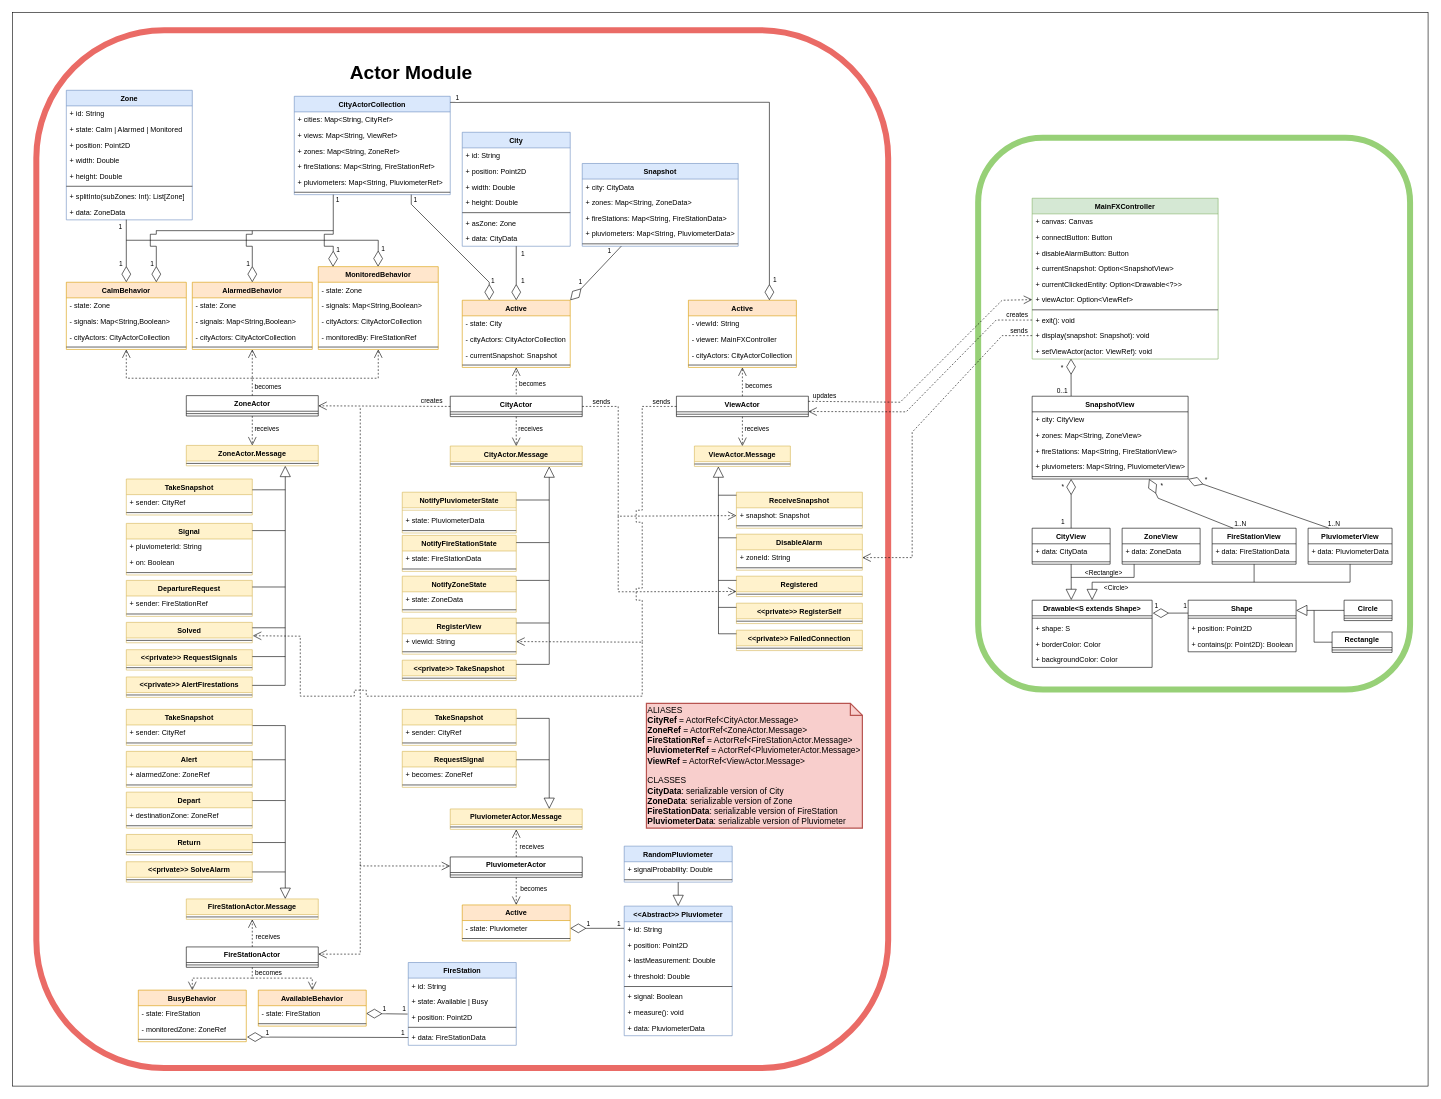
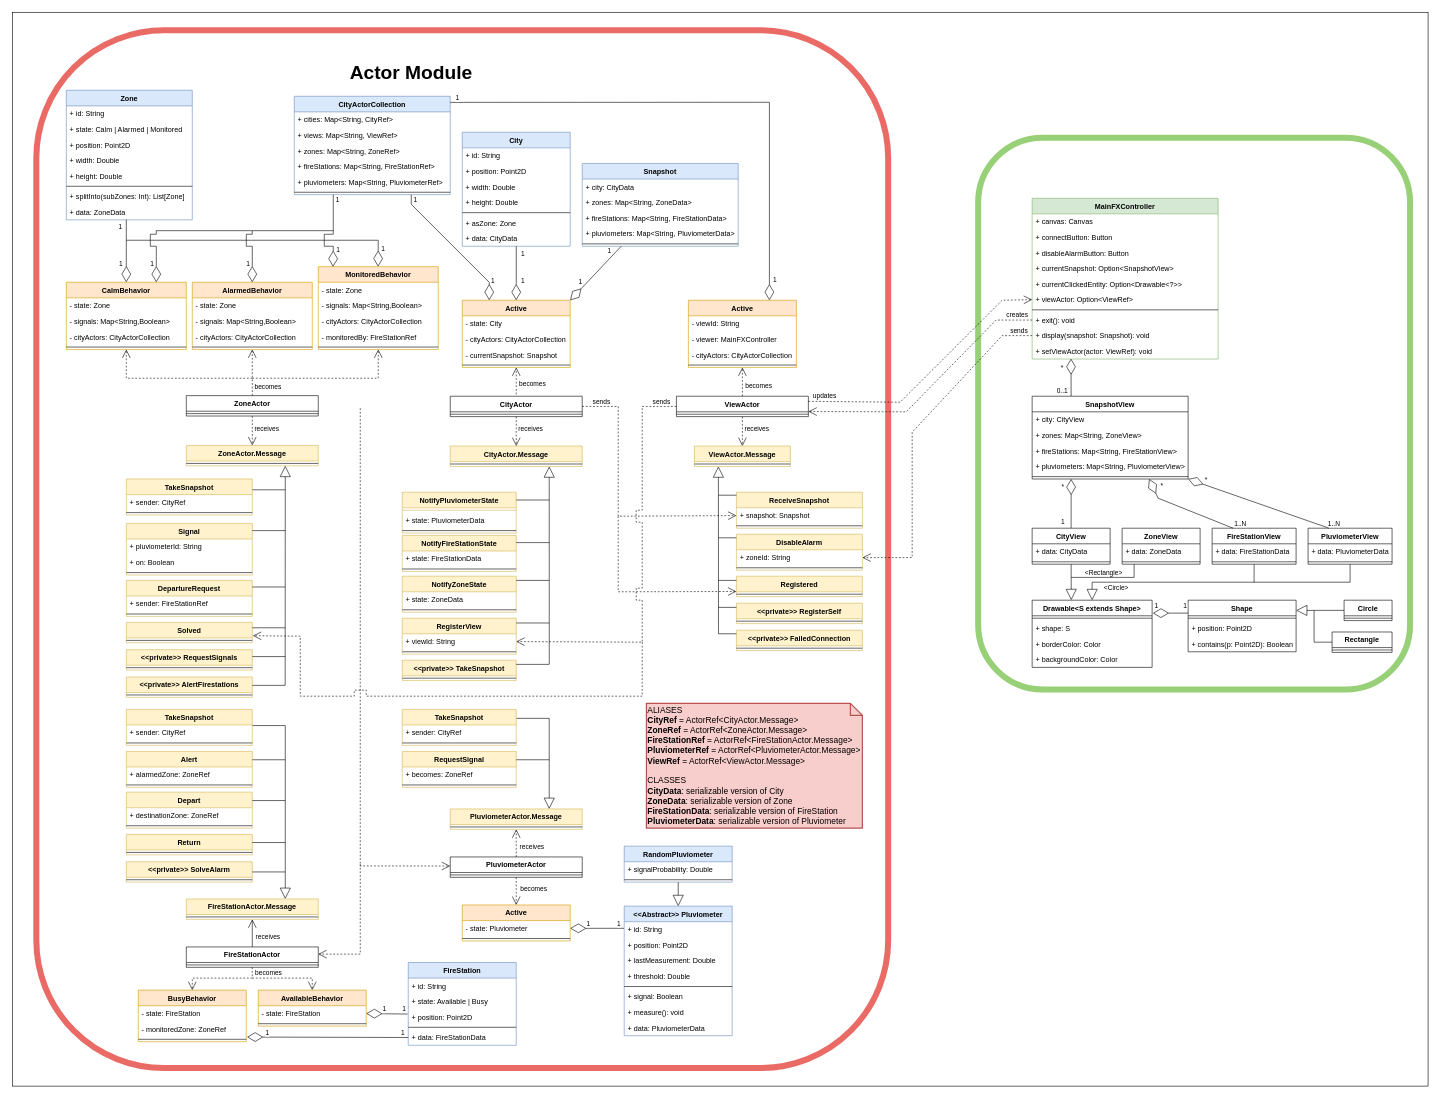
edge "CityActor" -> "ZoneActor": removed, label "creates"
edge "FireStationActor" -> "FireStationActor.Message": style dashed -> solid
